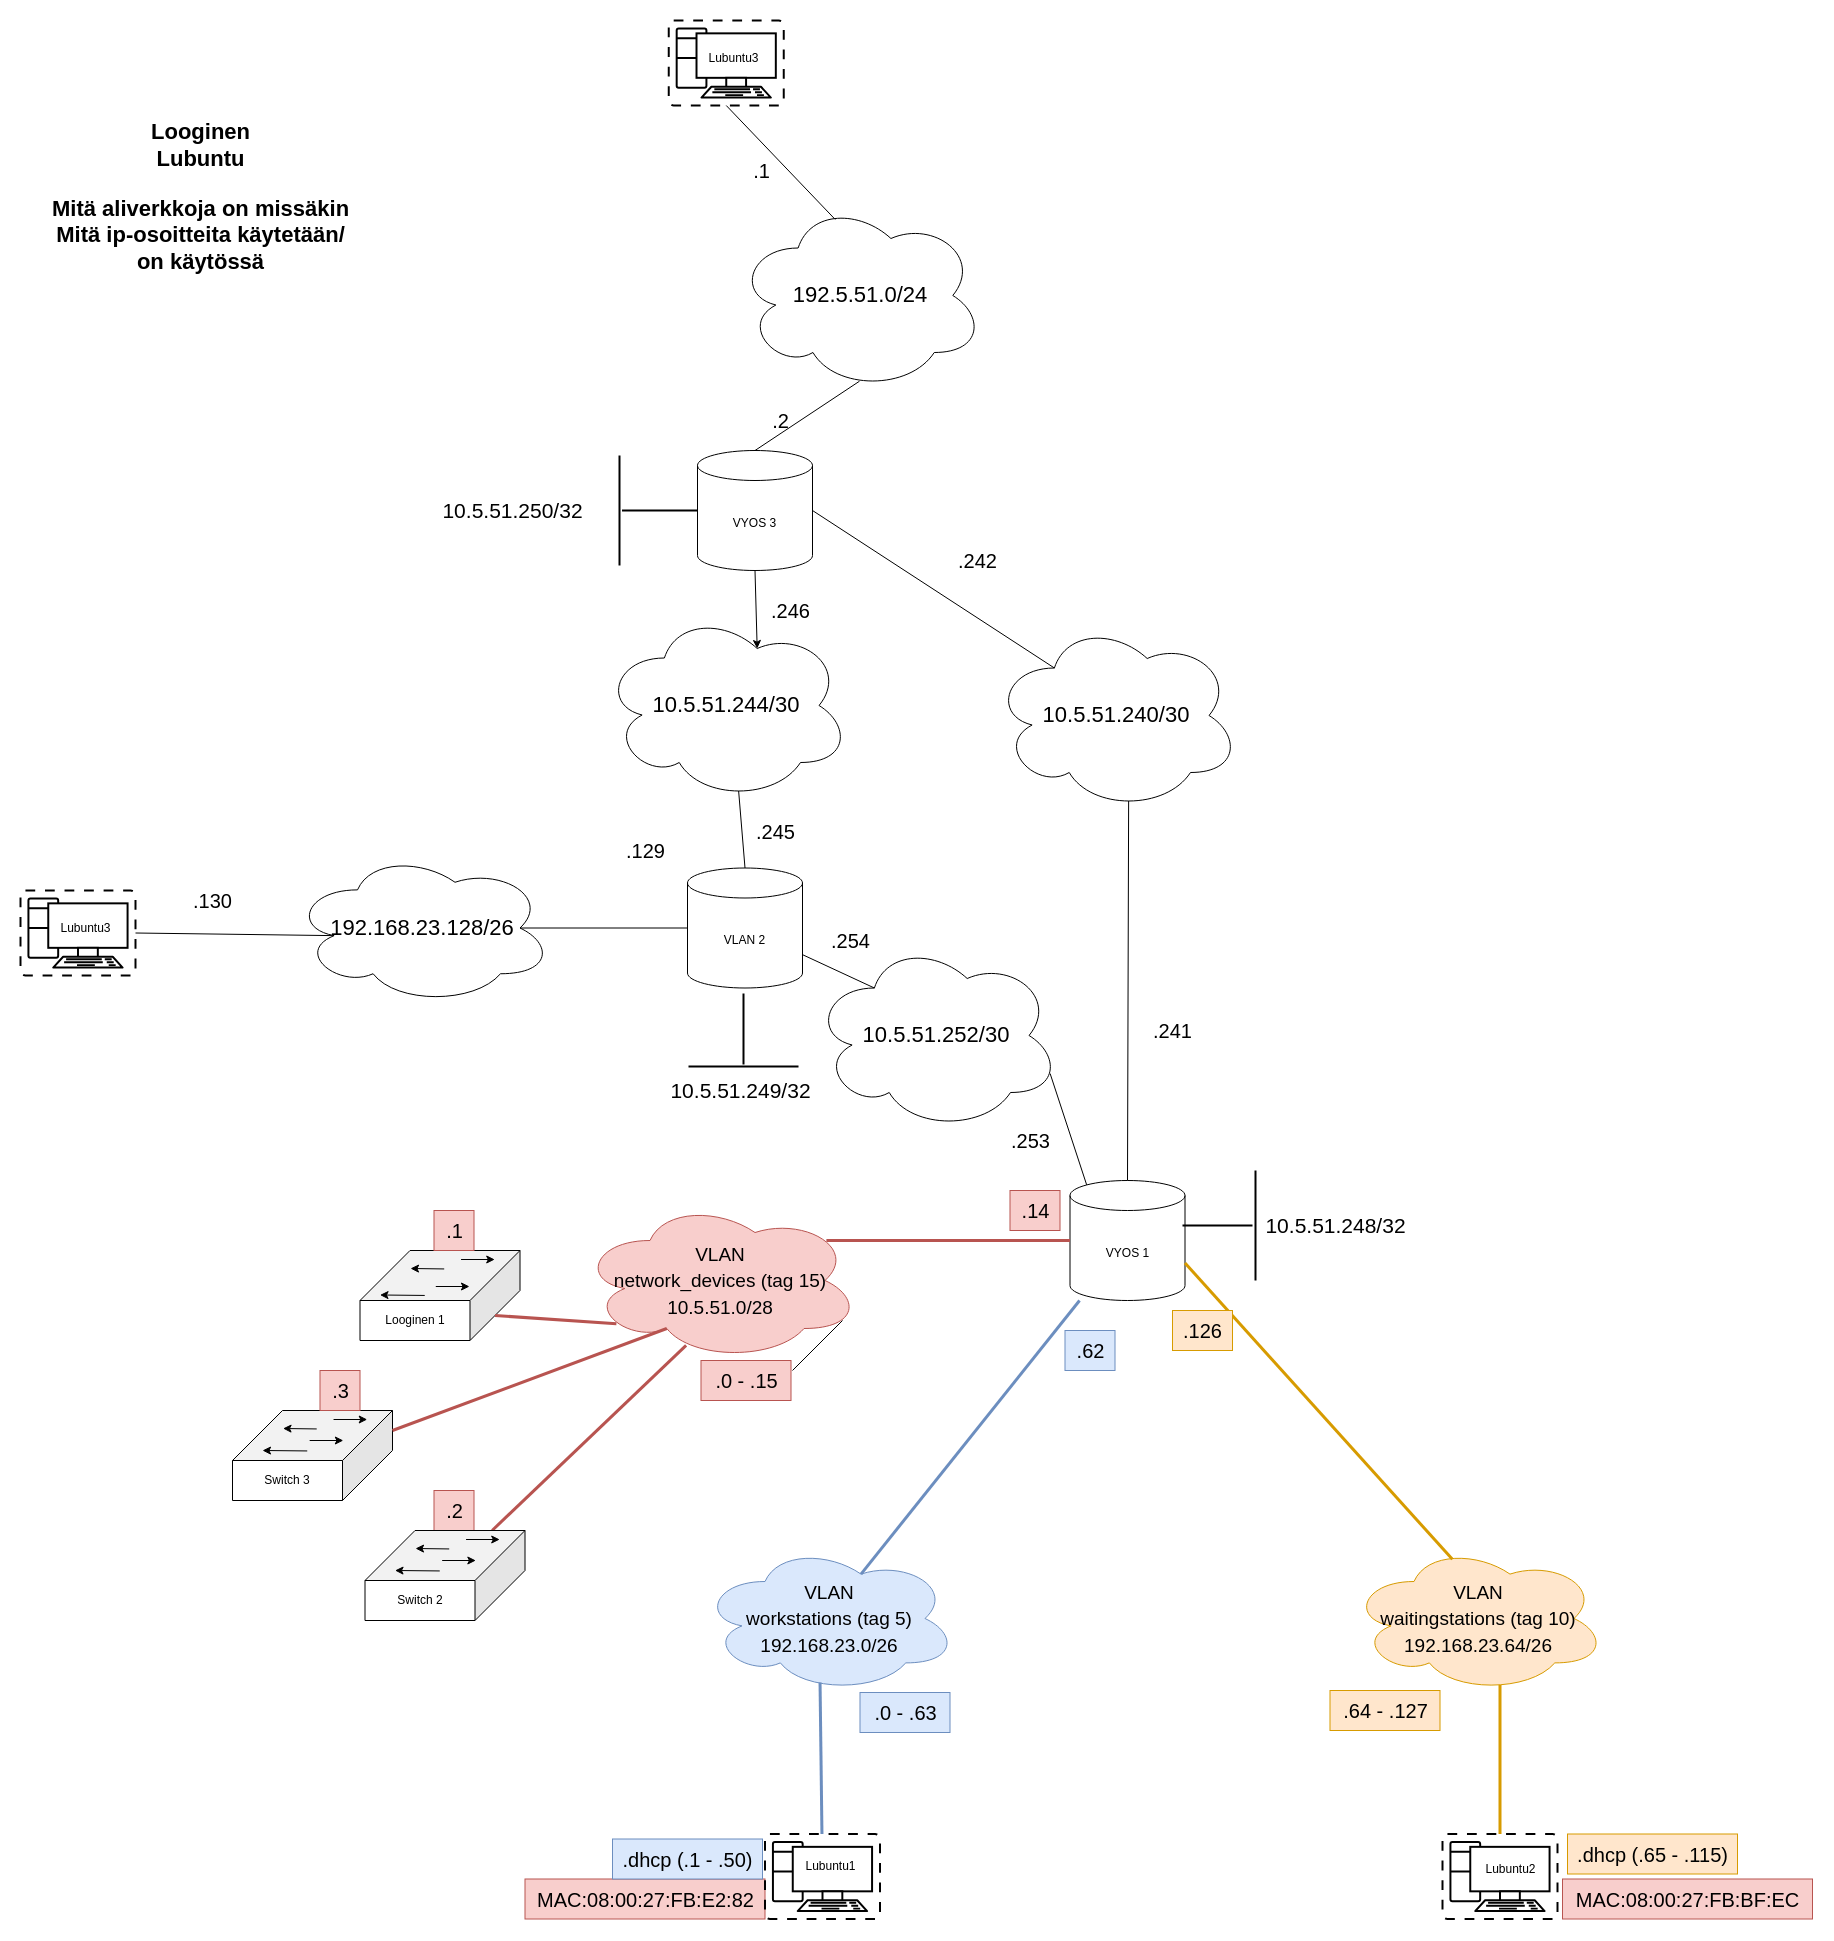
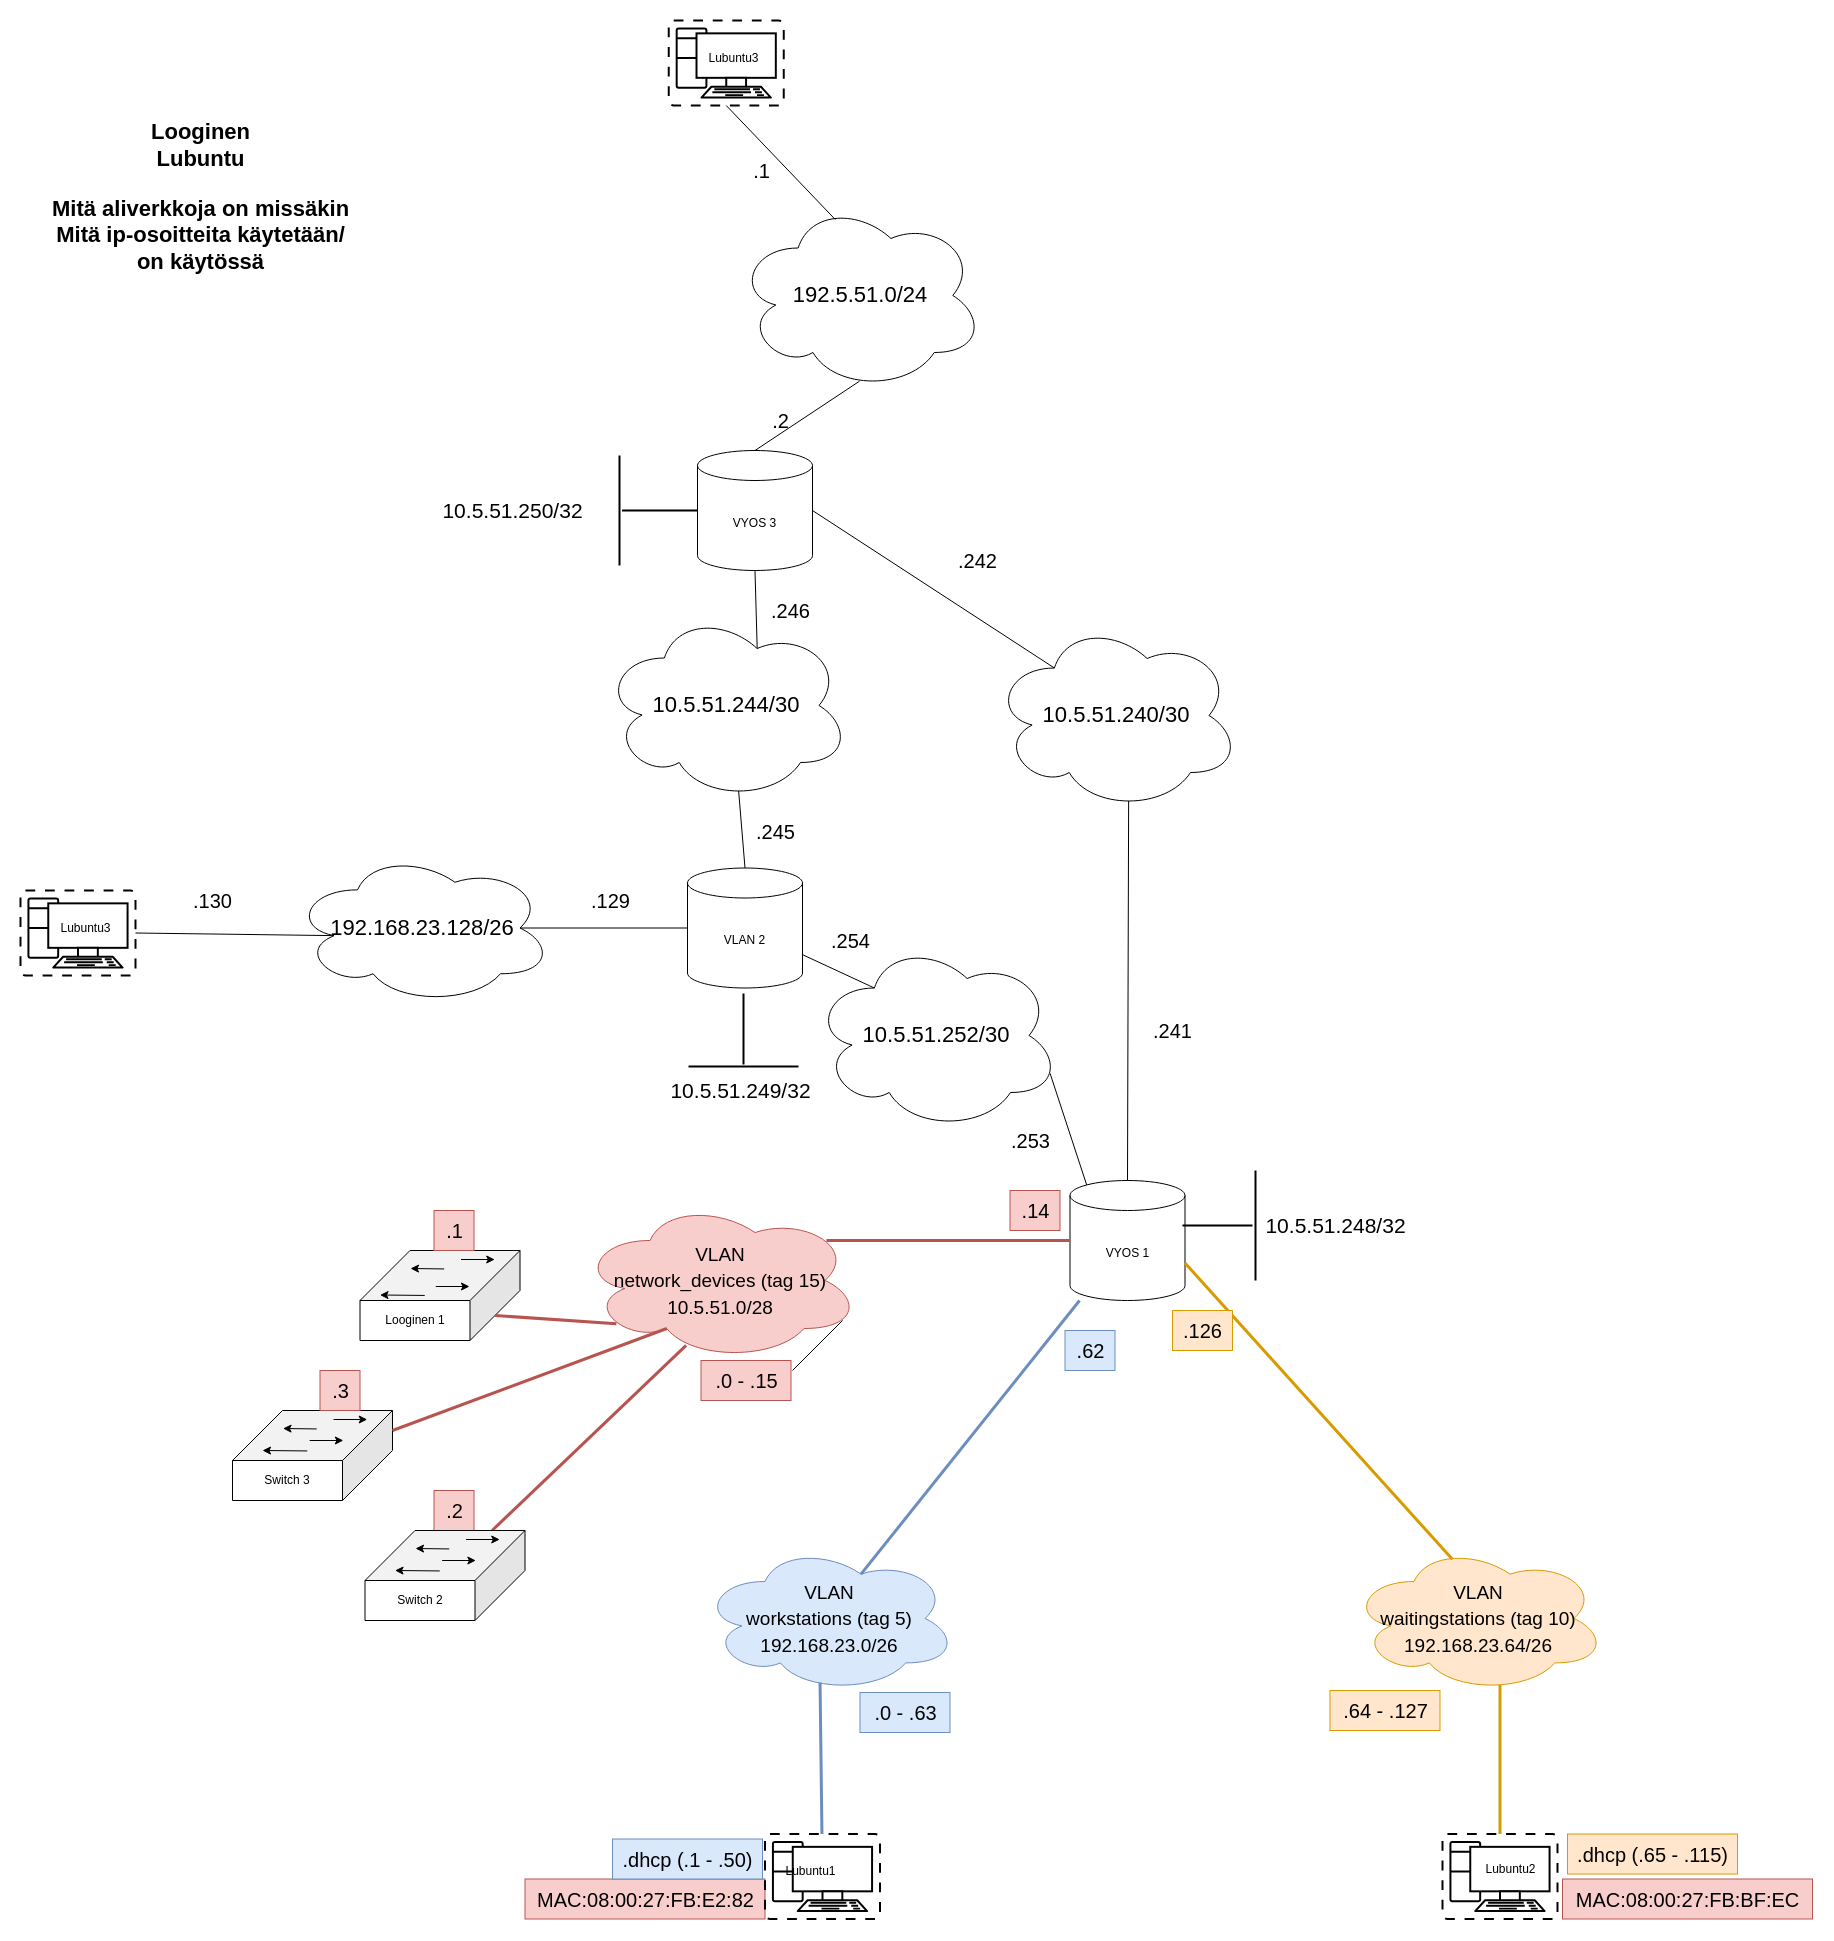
edge "VYOS 3" -> "10.5.51.244/30": arrowhead classic -> none
node ".129": moved (645, 851) -> (610, 901)
node "Lubuntu1": moved (830, 1867) -> (810, 1872)
